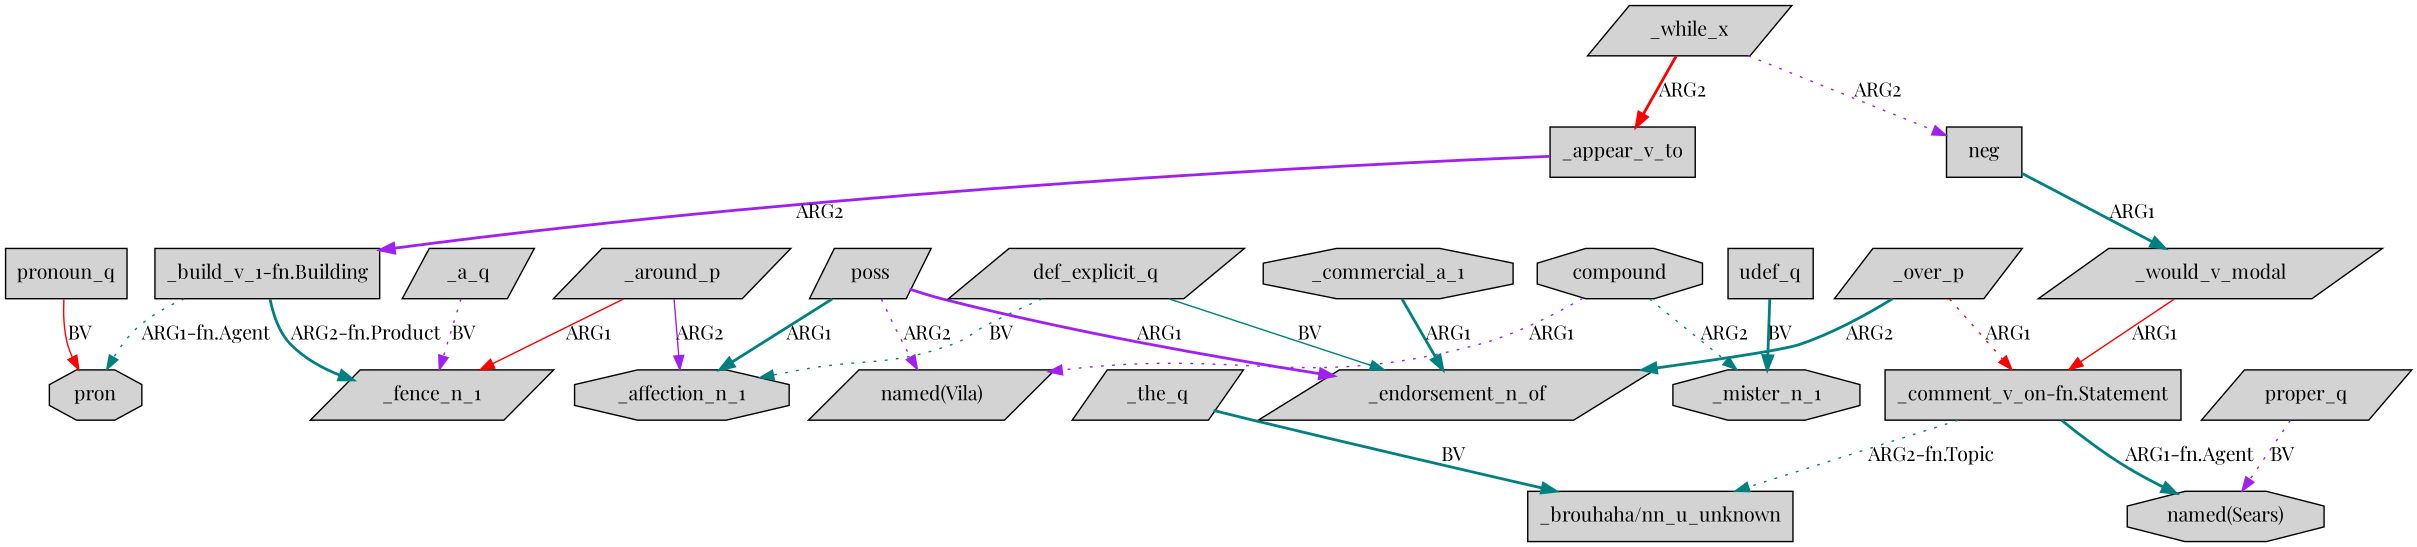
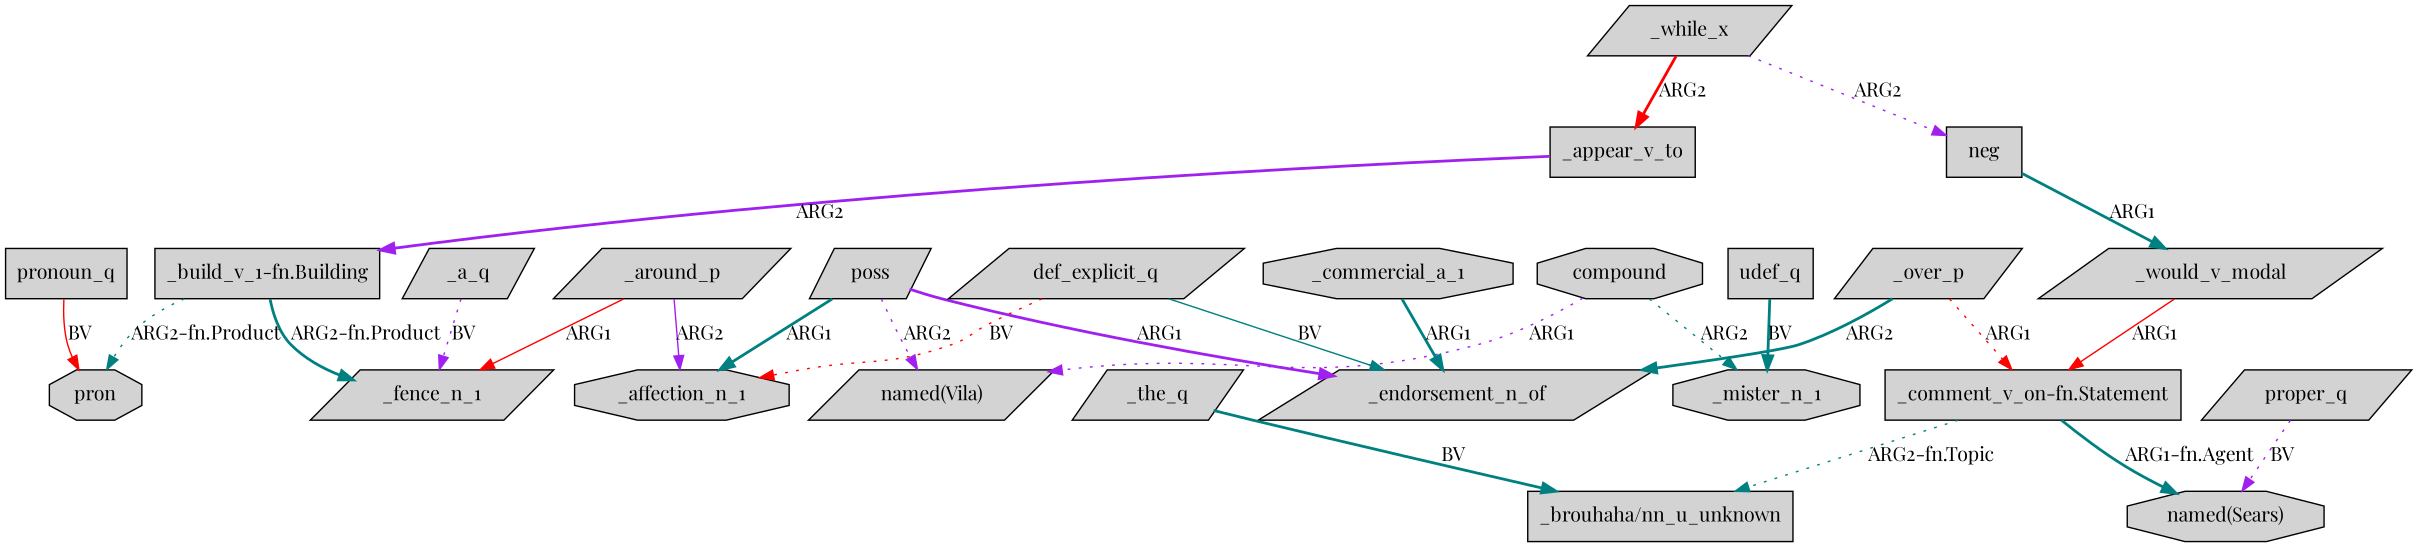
edge "_build_v_1-fn.Building" -> "pron": label "ARG1-fn.Agent" -> "ARG2-fn.Product"
edge "def_explicit_q" -> "_affection_n_1": color teal -> red
